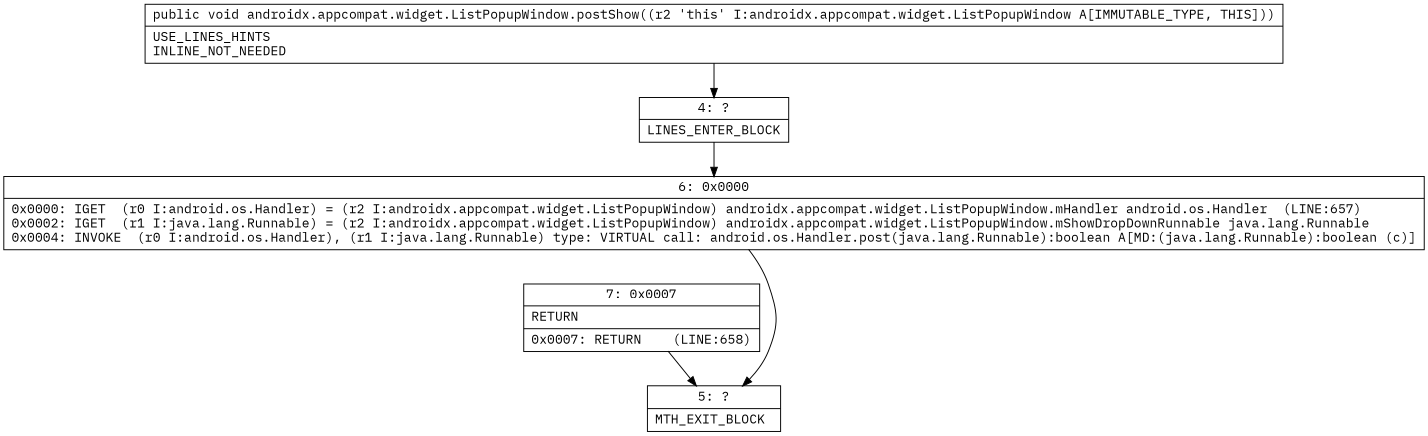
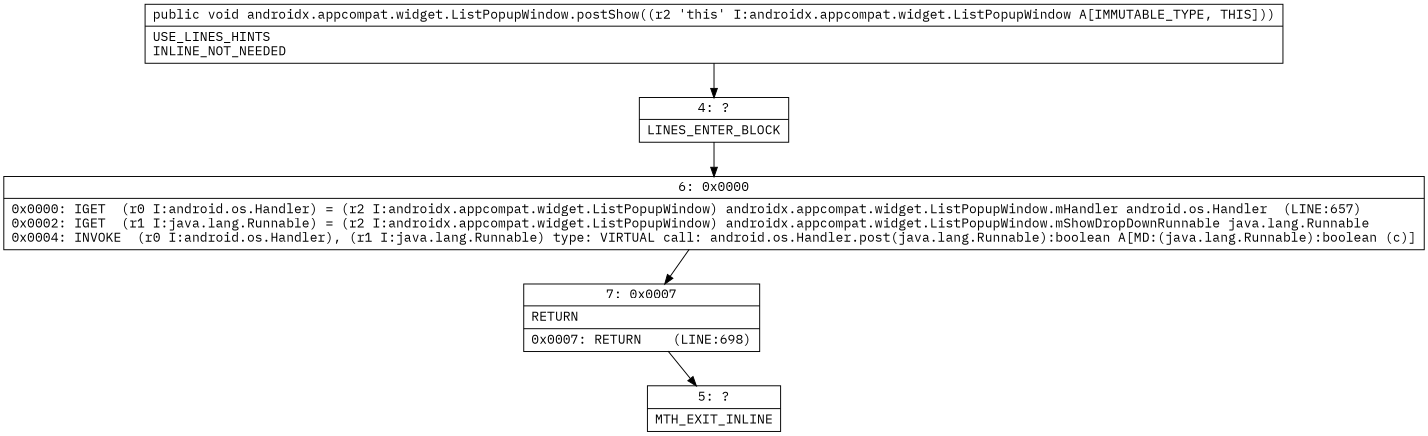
edge "6: 0x0000" -> "5: ?": now "6: 0x0000" -> "7: 0x0007"
node "7: 0x0007": text "0x0007: RETURN    (LINE:658)" -> "0x0007: RETURN    (LINE:698)"
node "5: ?": text "MTH_EXIT_BLOCK" -> "MTH_EXIT_INLINE"
